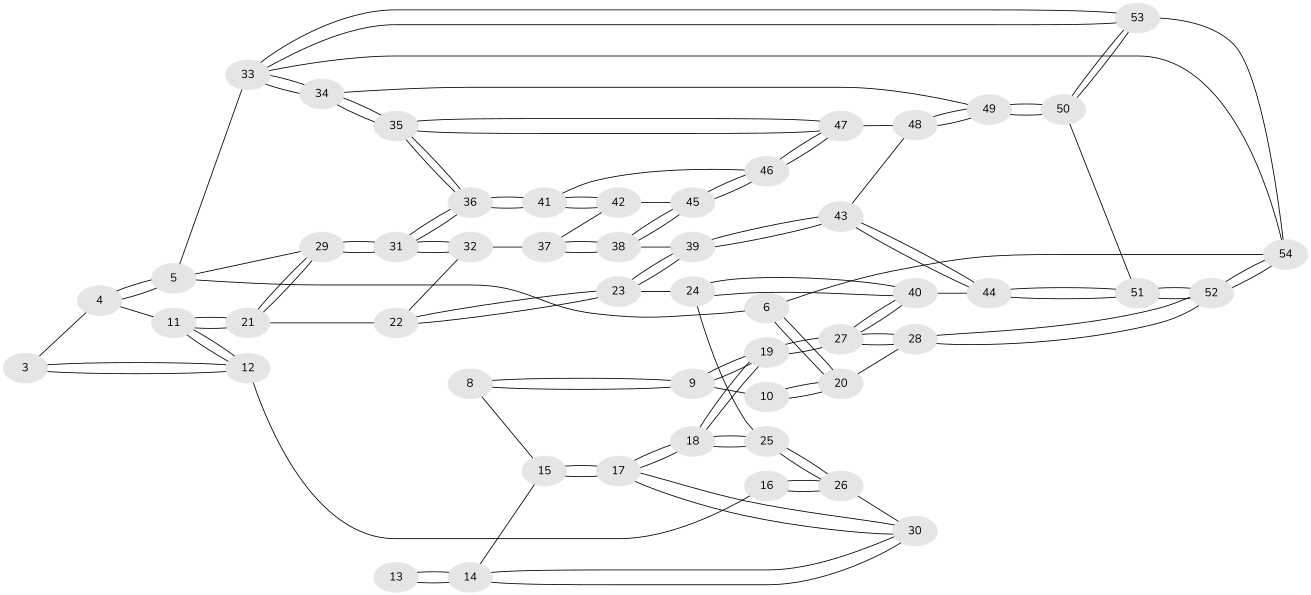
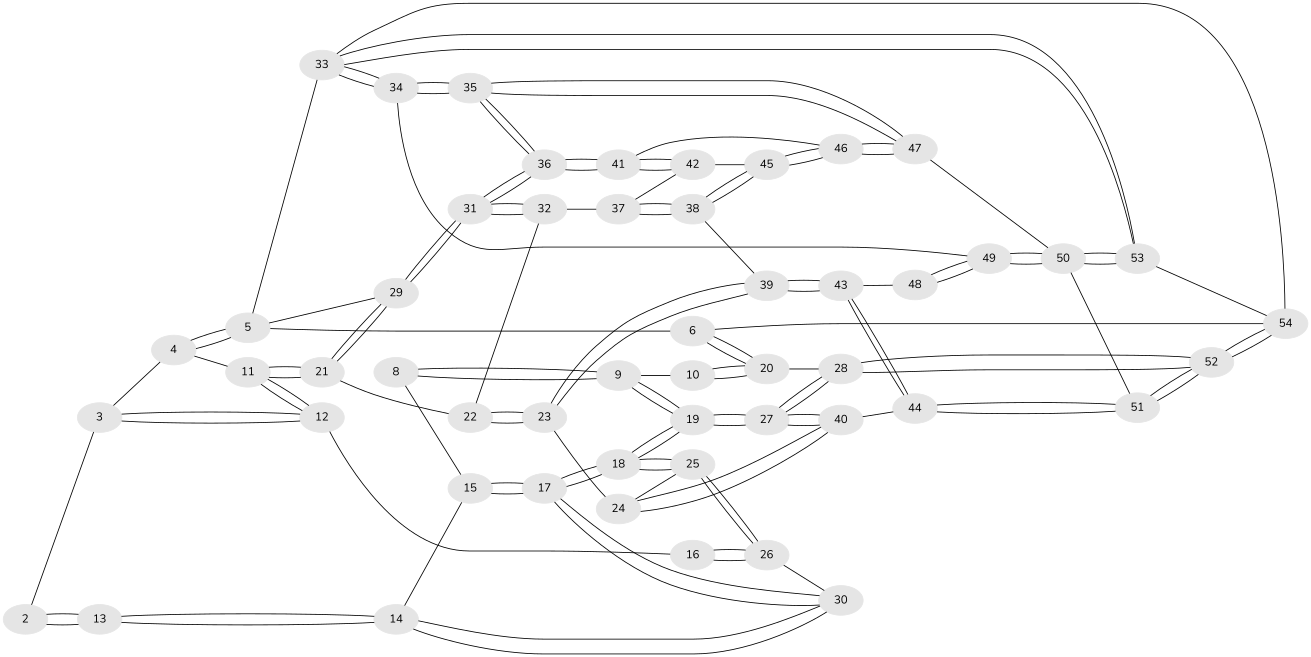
edge "48" -- "47": now "50" -- "47"
node "2": added
